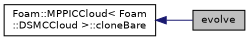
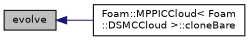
edge "evolve" -> "Foam::MPPICCloud< Foam ::DSMCCloud >::cloneBare": reversed
